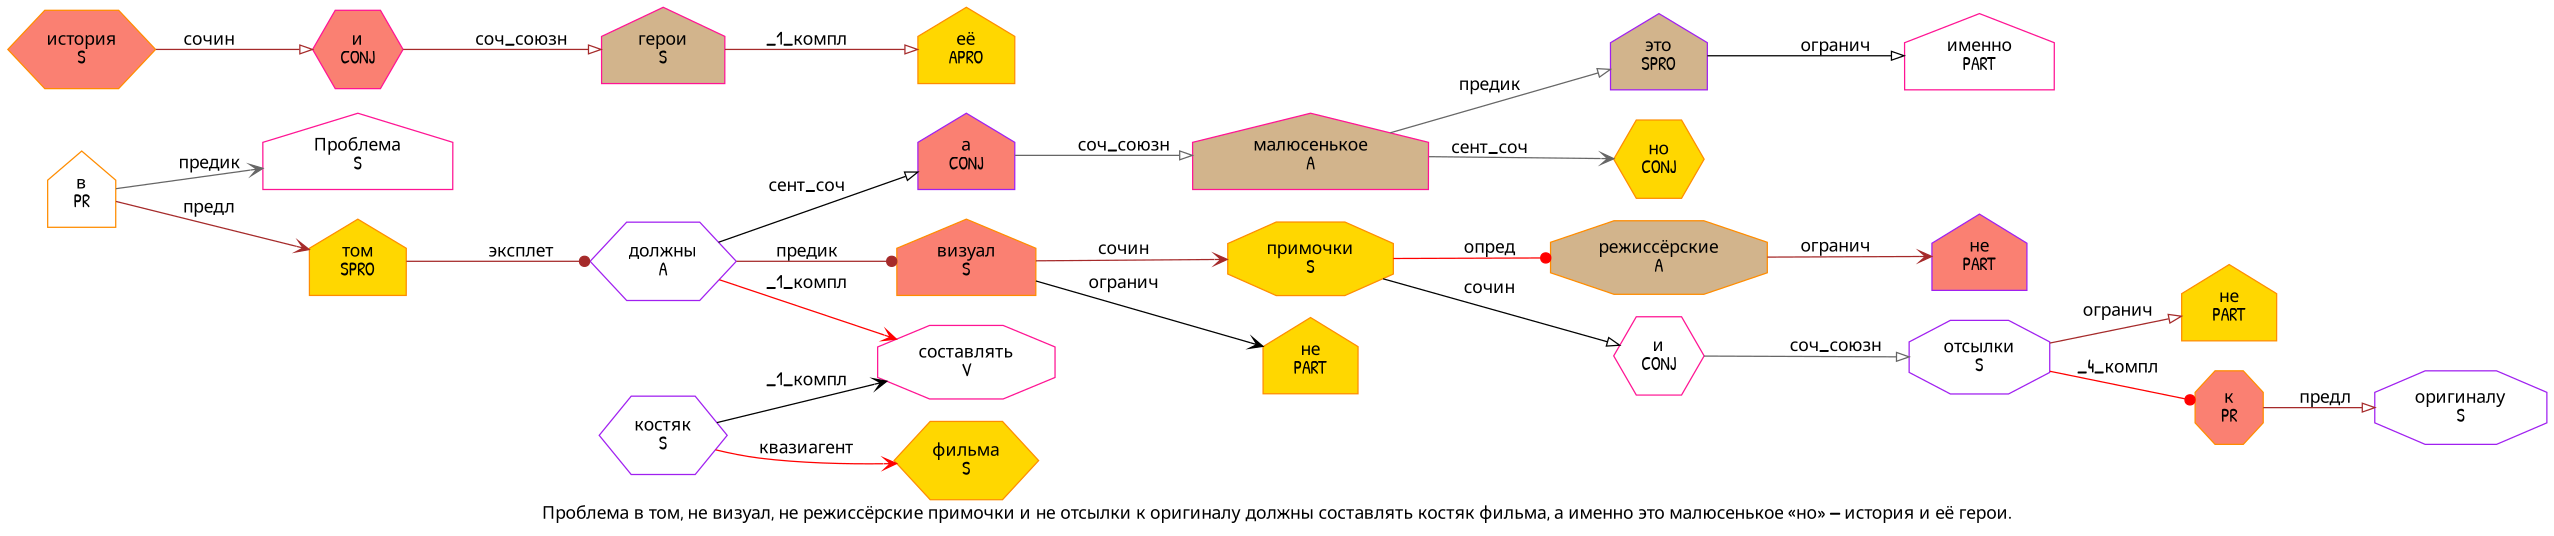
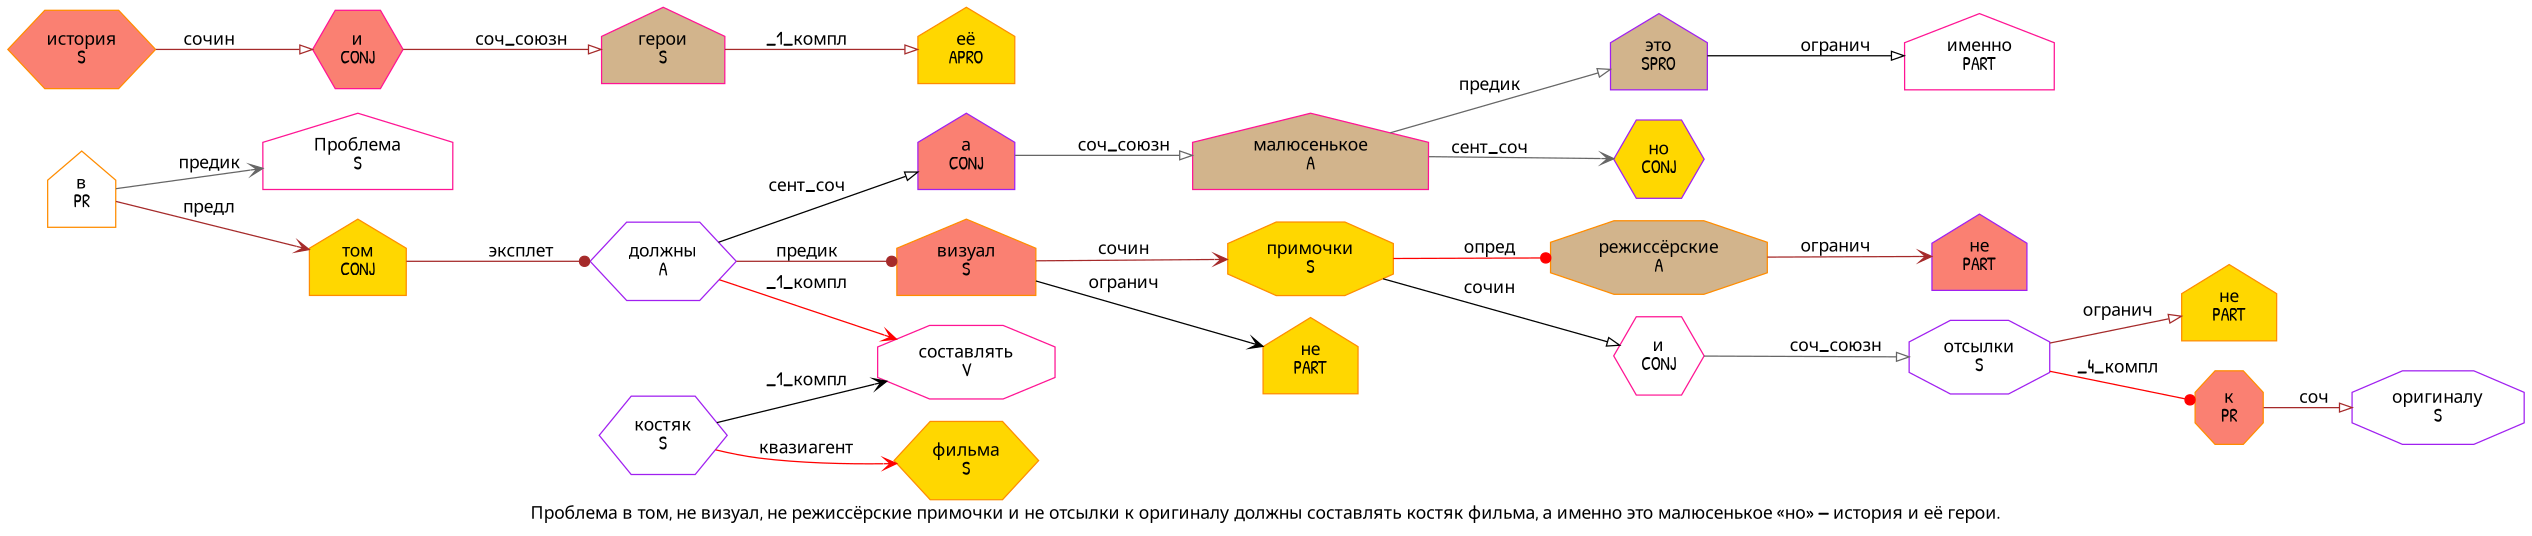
node "но CONJ": color darkorange -> purple
node "том SPRO": label "том SPRO" -> "том CONJ"
edge "к PR" -> "оригиналу S": label "предл" -> "соч"
